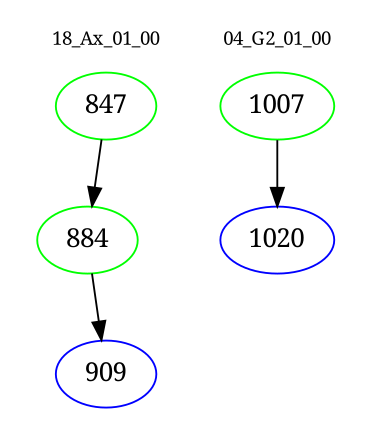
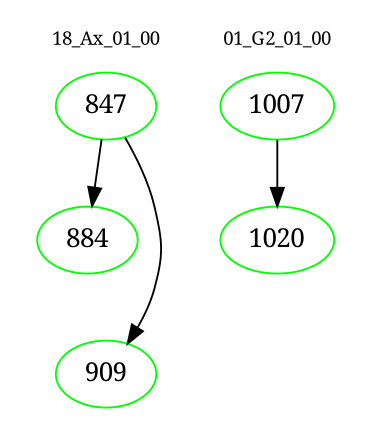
cluster "04_G2_01_00": label "04_G2_01_00" -> "01_G2_01_00"
node "1020": color blue -> green
edge "884" -> "909": now "847" -> "909"
node "909": color blue -> green
